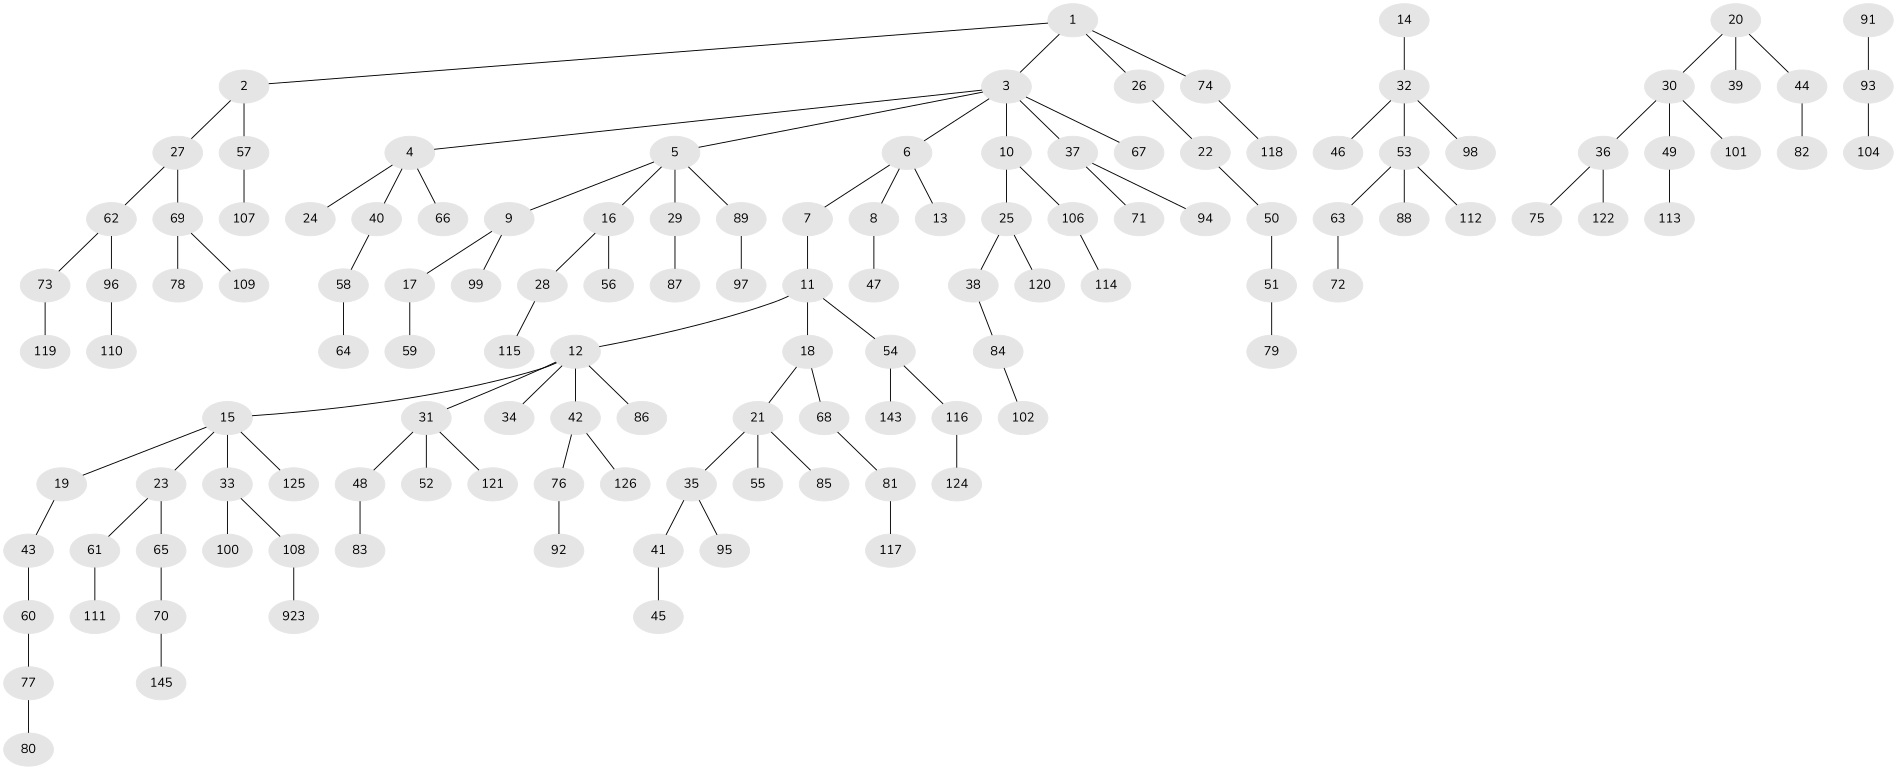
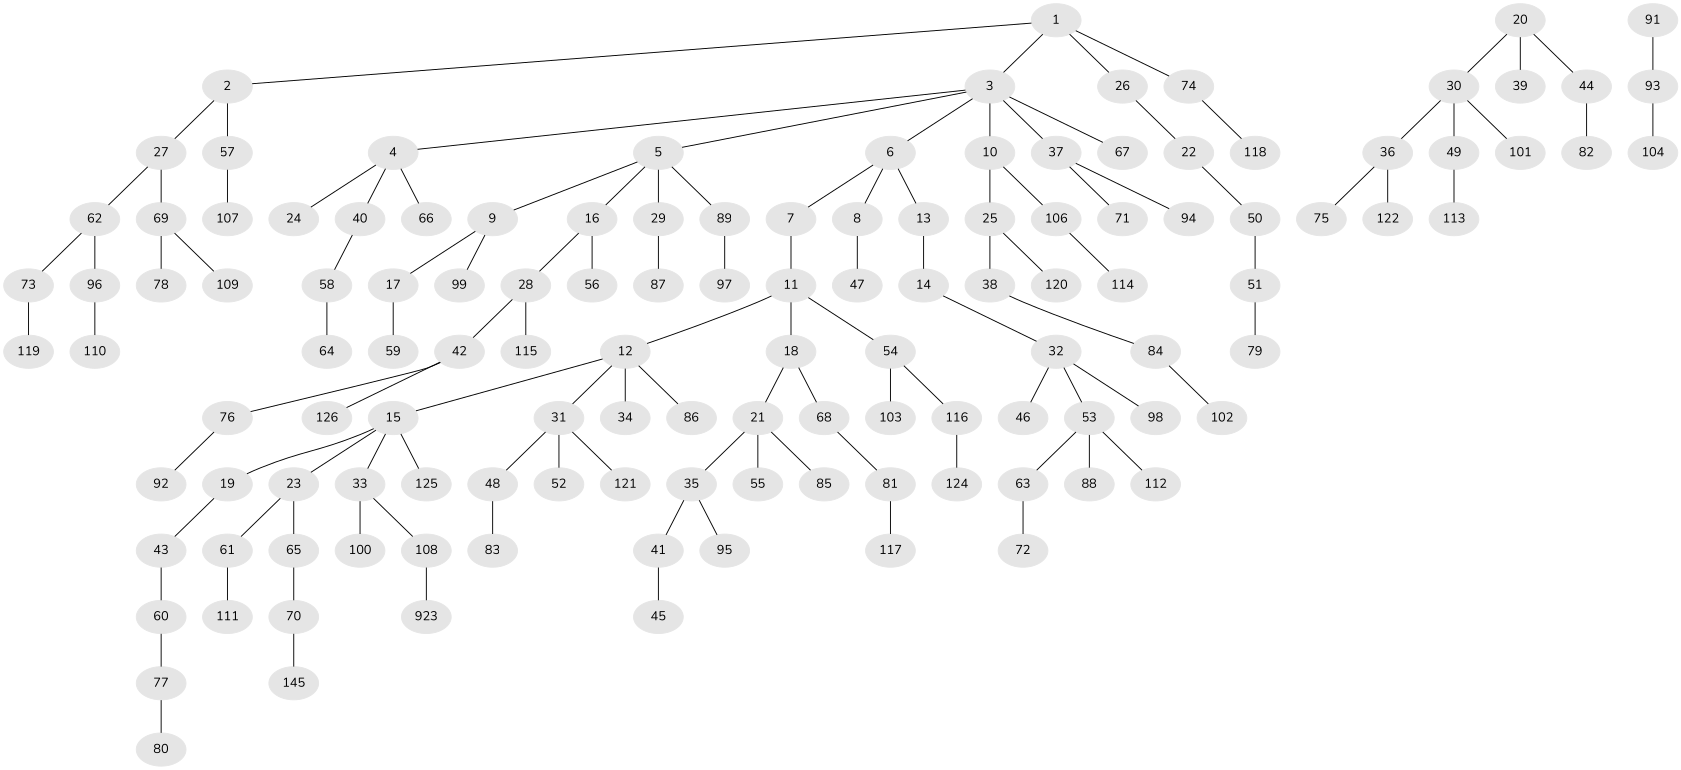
edge "13" -- "14": added
edge "12" -- "42": now "28" -- "42"
node "143": label "143" -> "103"
